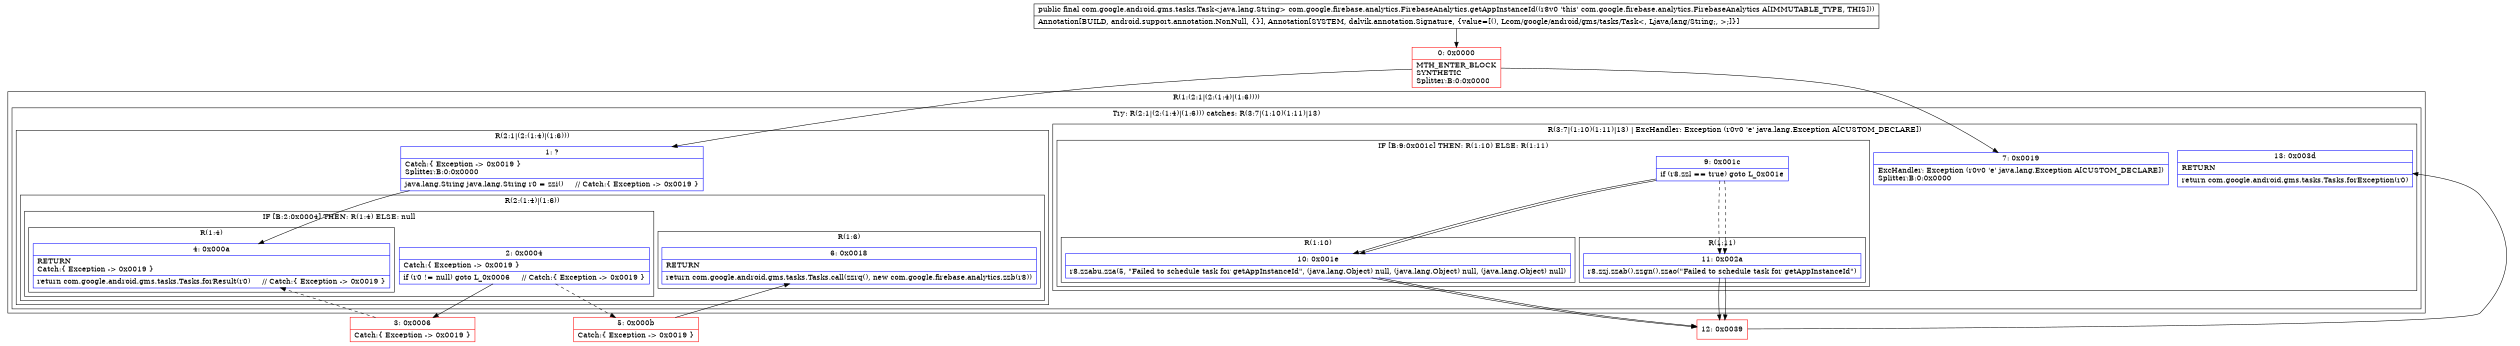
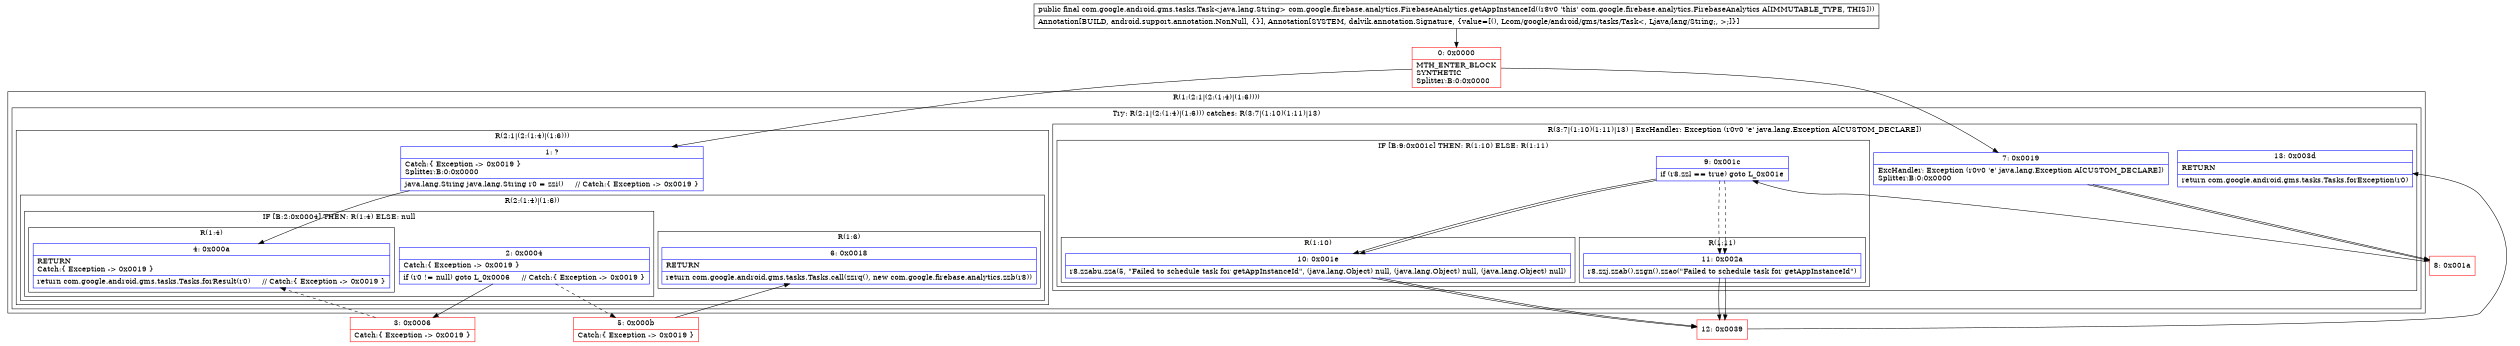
node "8: 0x001a": added
